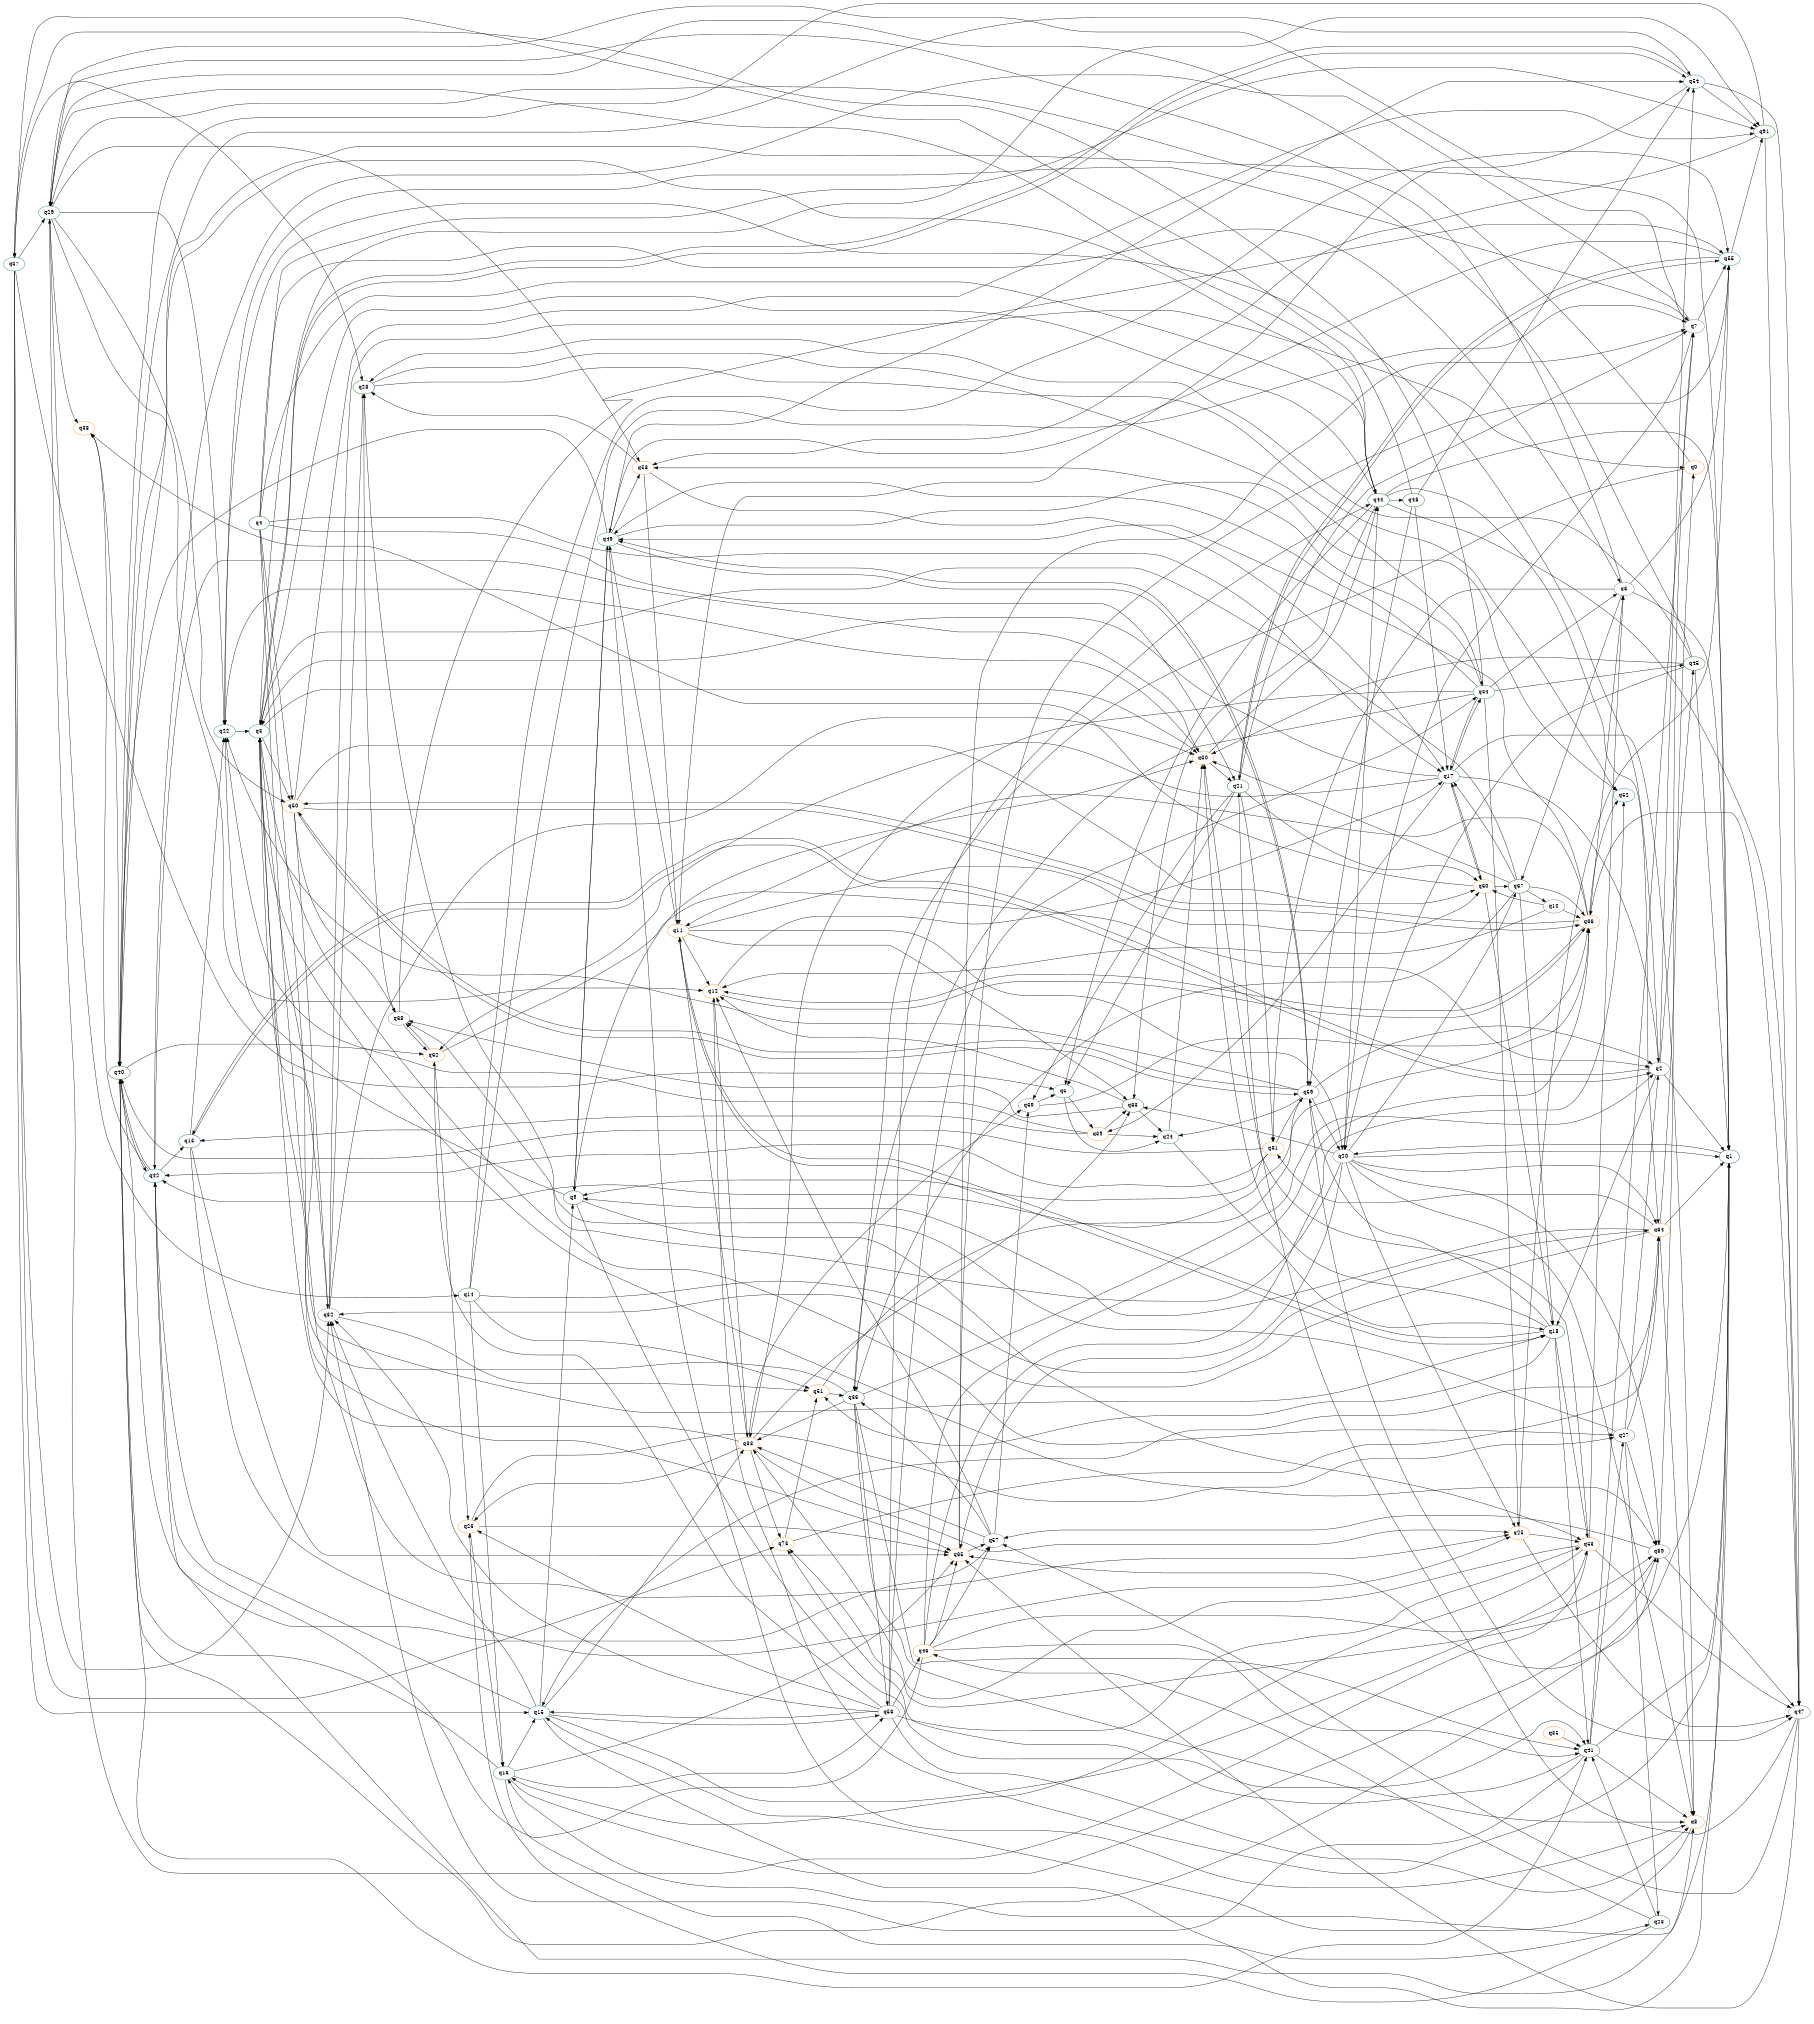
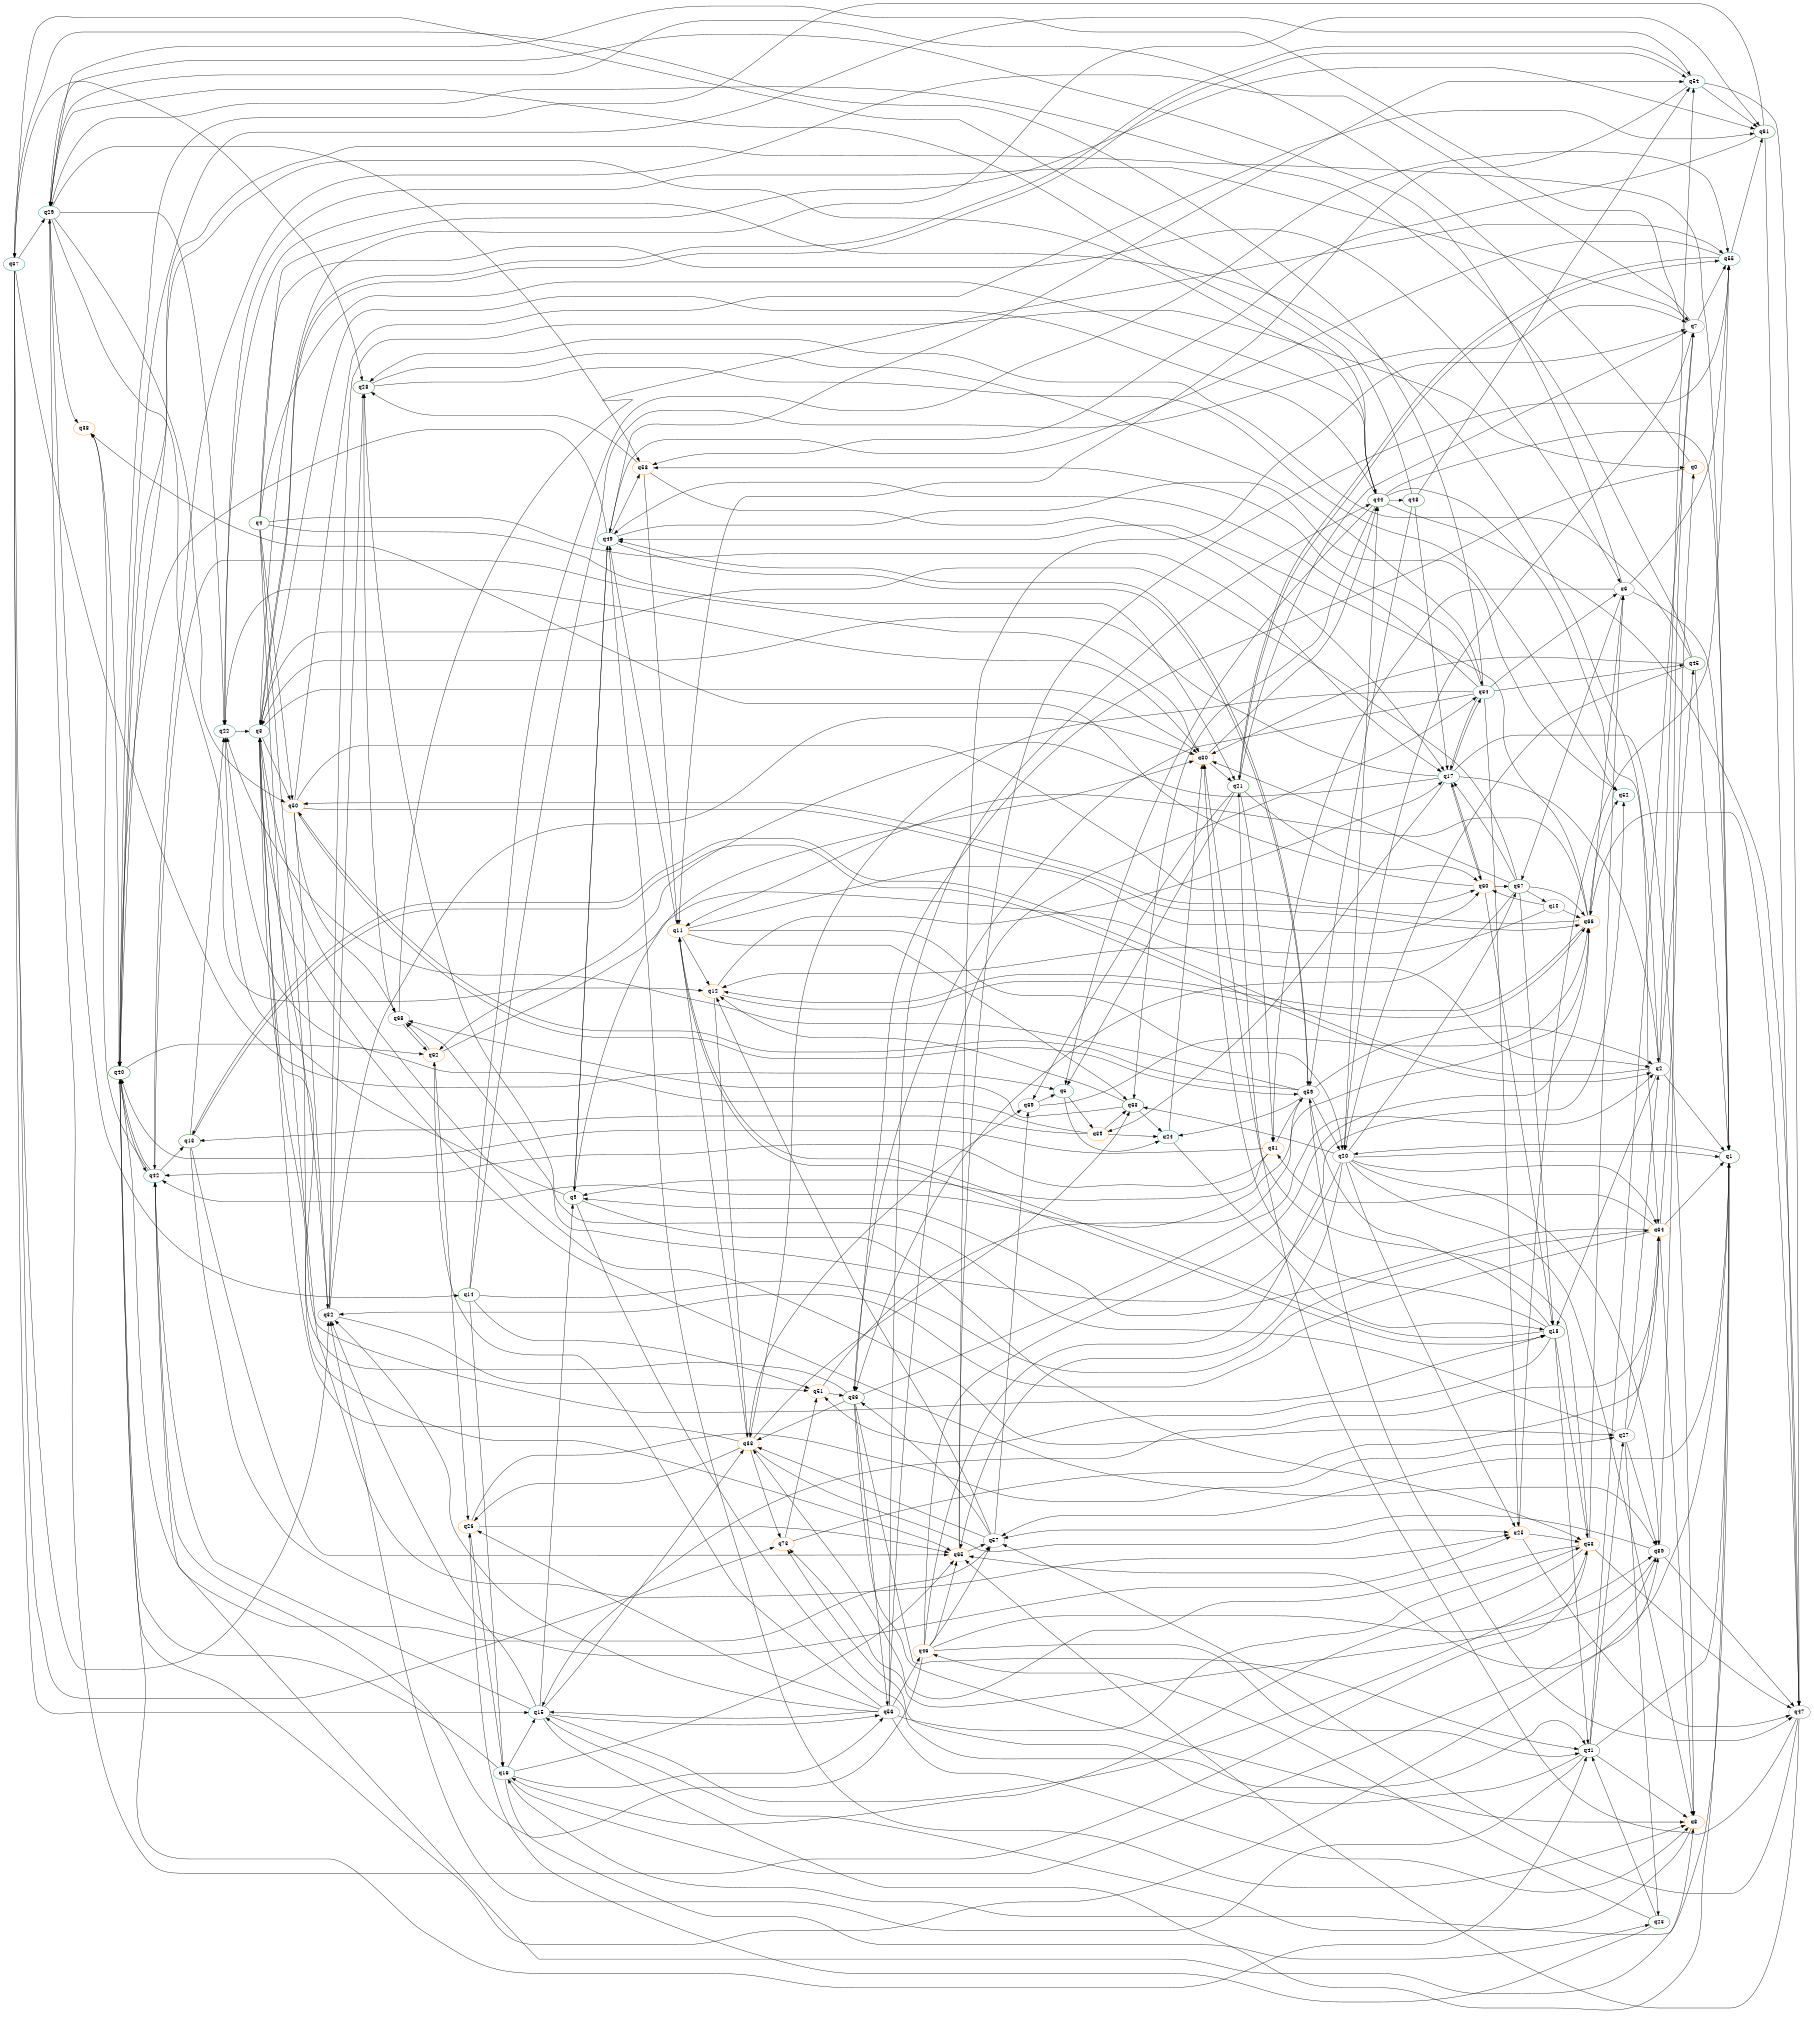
node "q91": label "q91" -> "q61"
node "q35": removed
edge "q1" -> "q12": now "q1" -> "q57"
